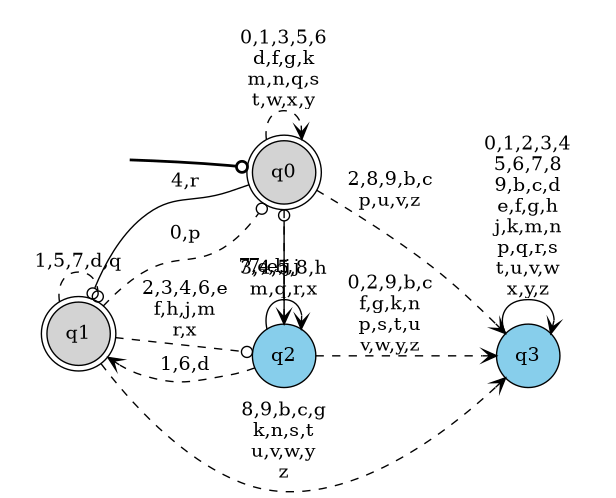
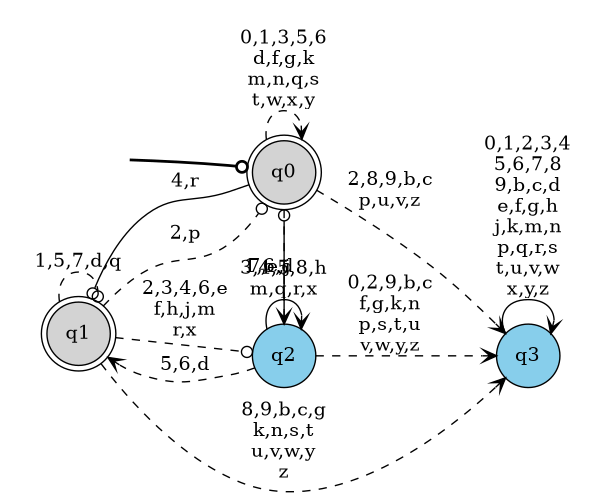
edge "q1" -> "q0": label "0,p" -> "2,p"
edge "q0" -> "q2": label "7,e,h,j" -> "1,6,d"
edge "q2" -> "q1": label "1,6,d" -> "5,6,d"
